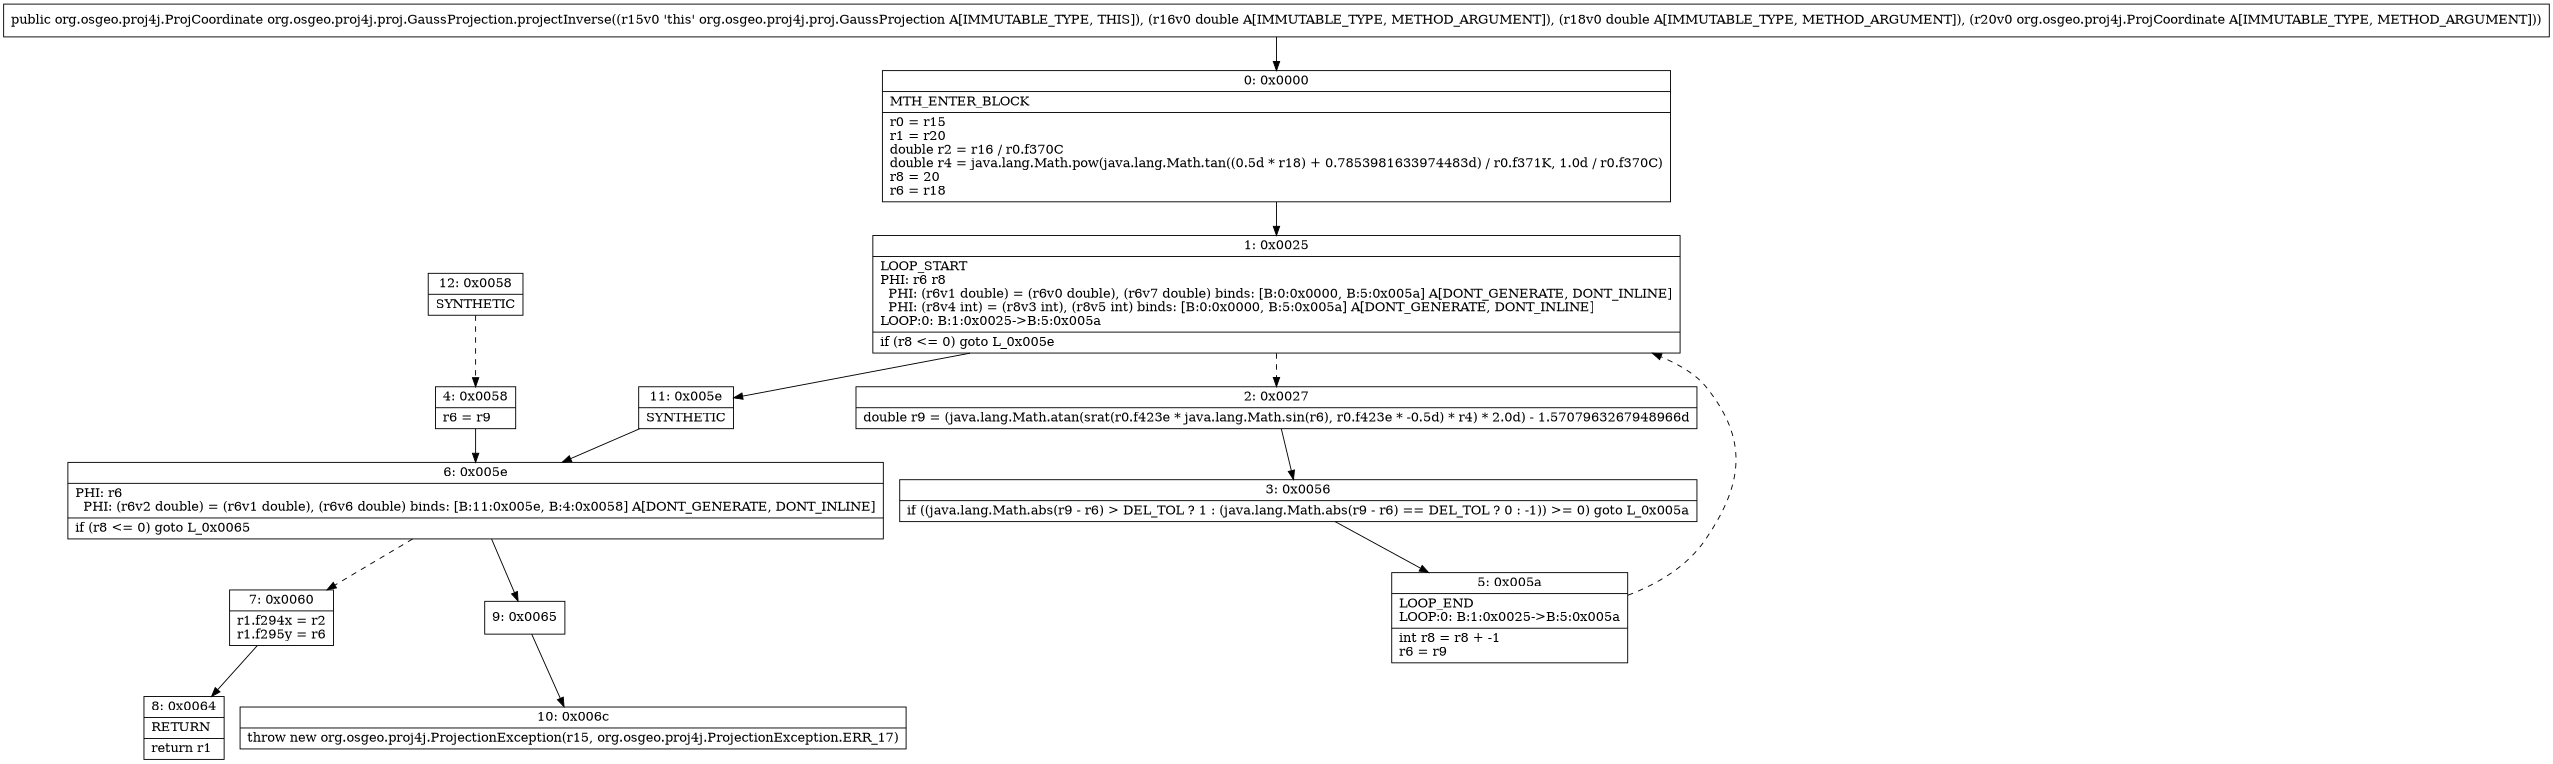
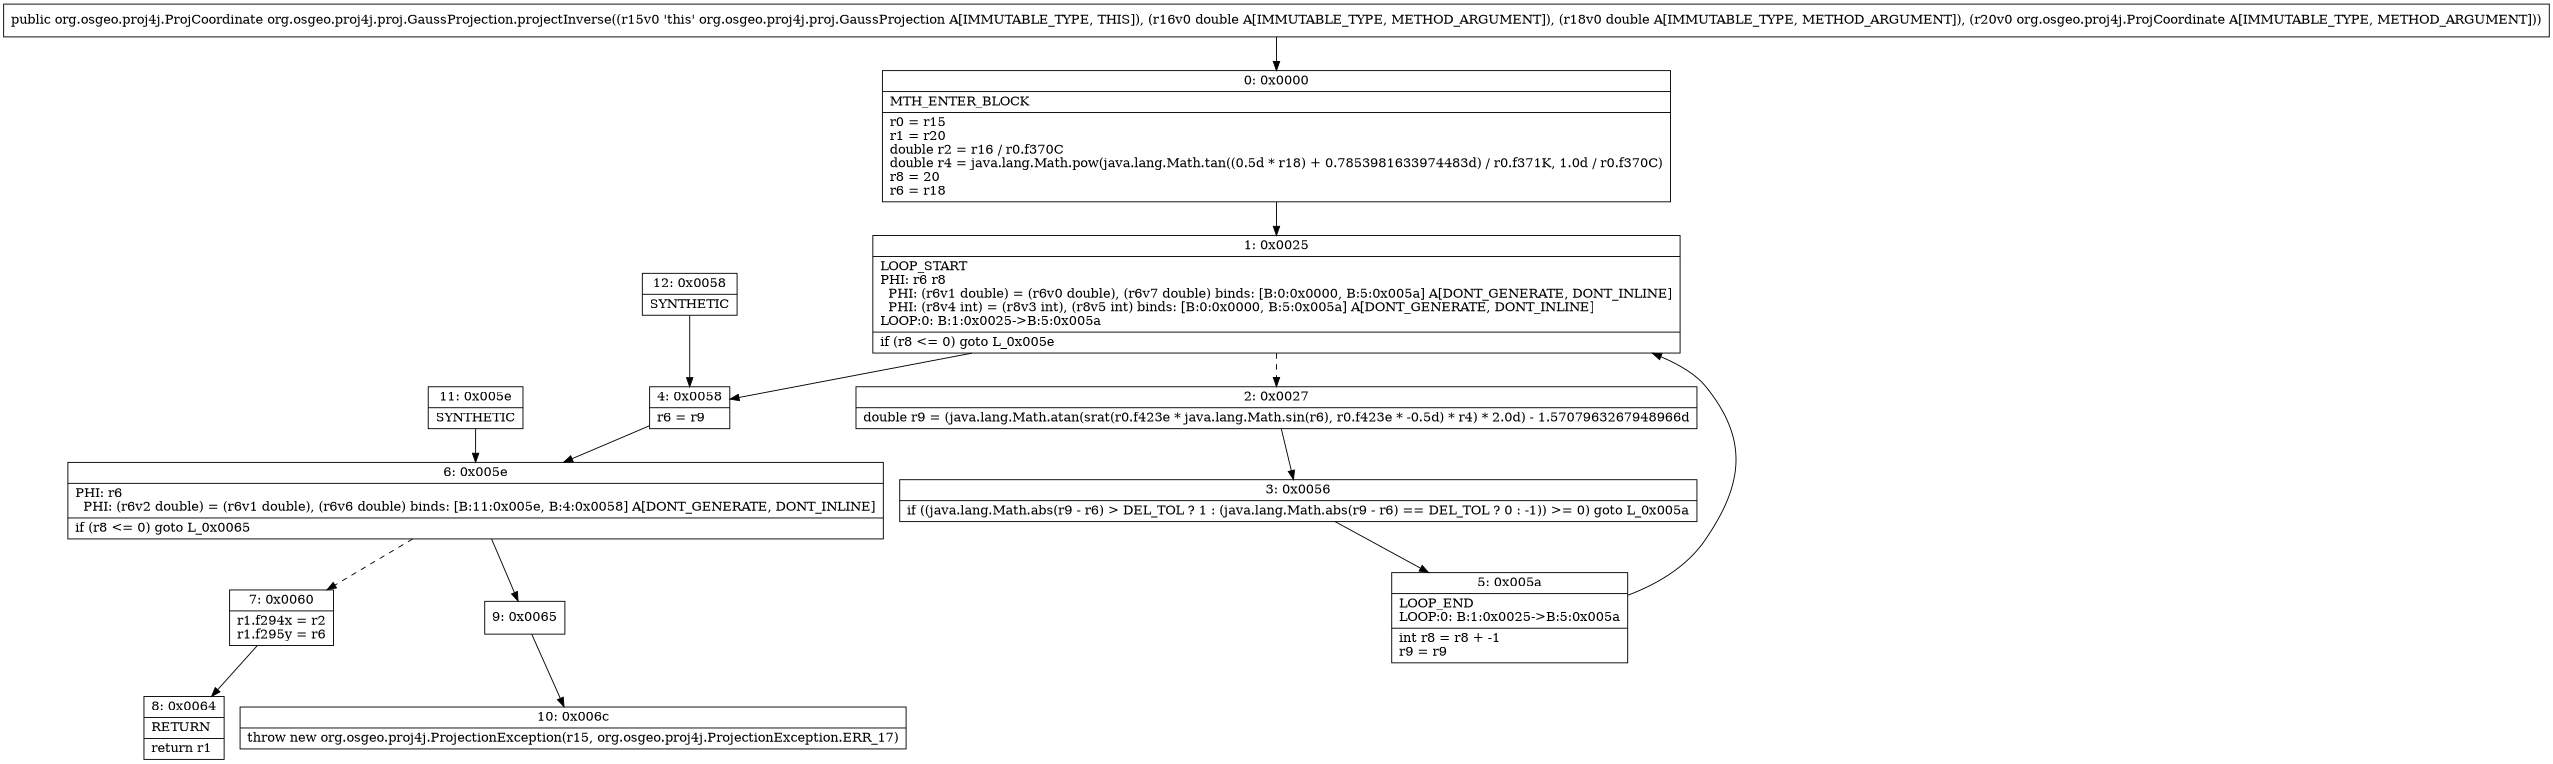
edge "12: 0x0058" -> "4: 0x0058": style dashed -> solid
edge "1: 0x0025" -> "11: 0x005e": now "1: 0x0025" -> "4: 0x0058"
edge "5: 0x005a" -> "1: 0x0025": style dashed -> solid
node "5: 0x005a": text "r6 = r9" -> "r9 = r9"
